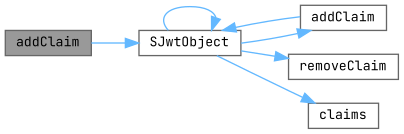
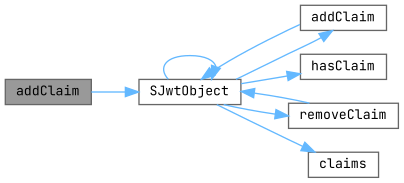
node "hasClaim": added
edge "removeClaim" -> "SJwtObject": added
